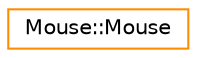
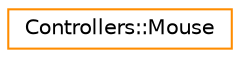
node "Mouse::Mouse": label "Mouse::Mouse" -> "Controllers::Mouse"
